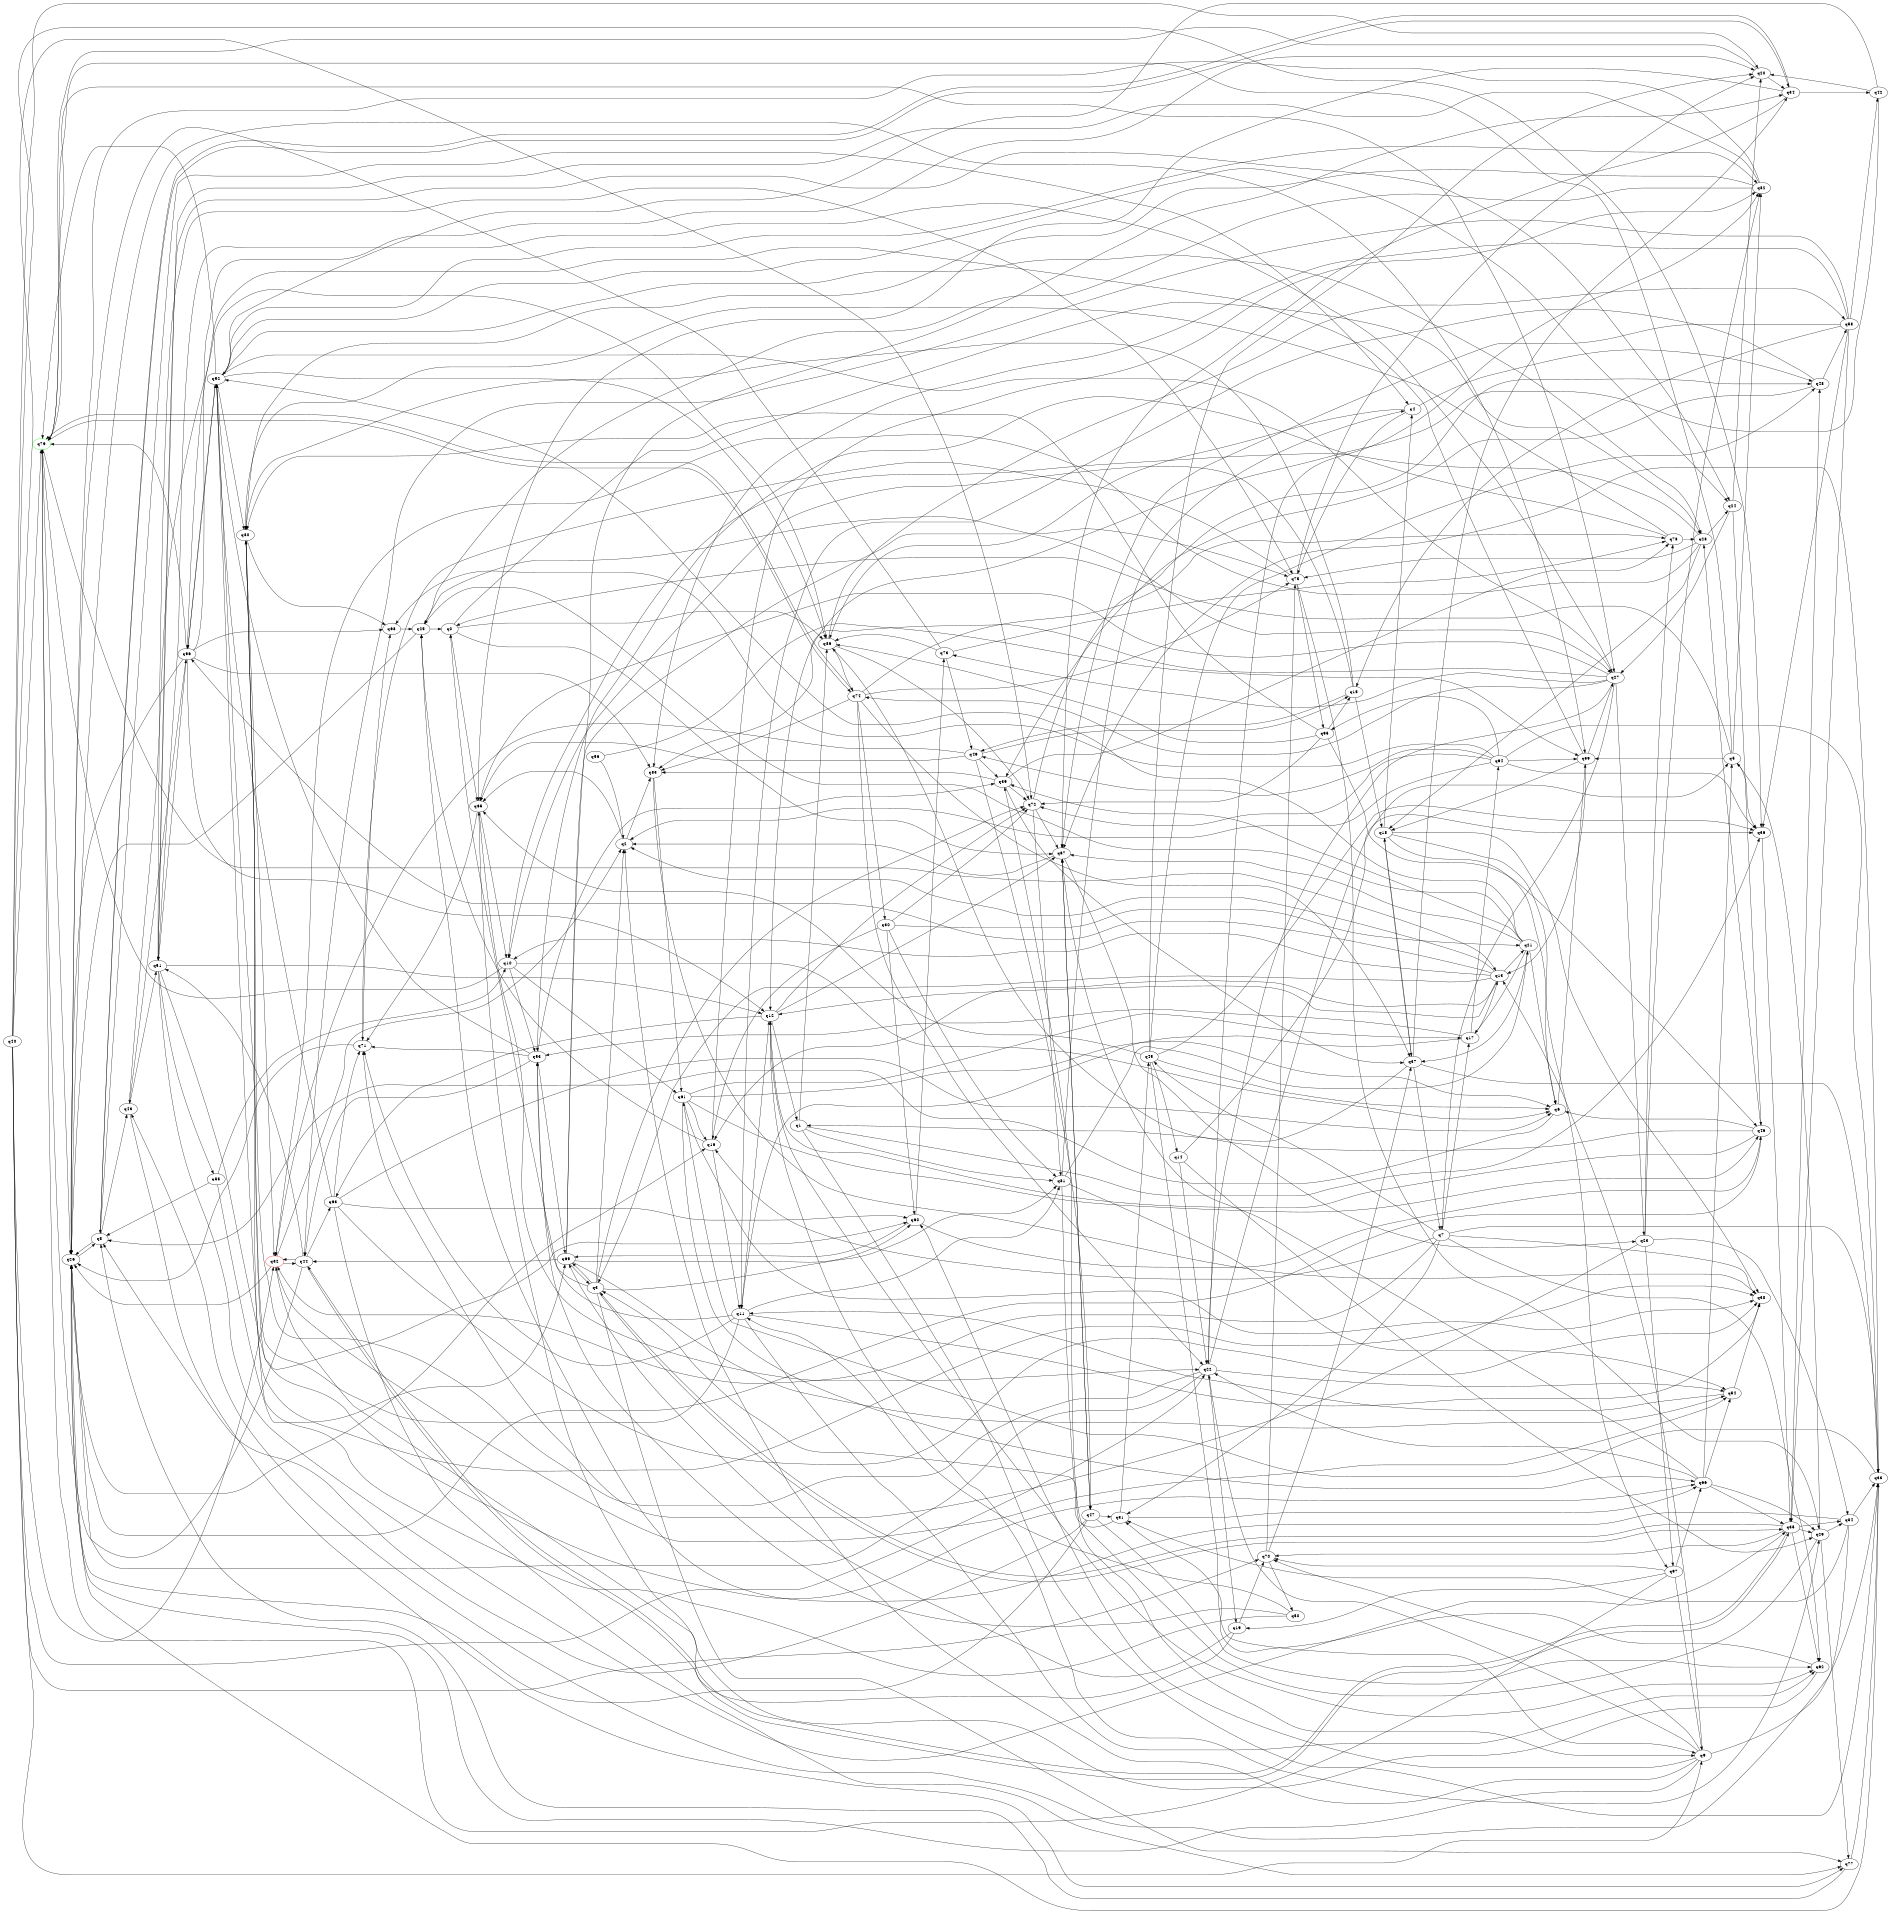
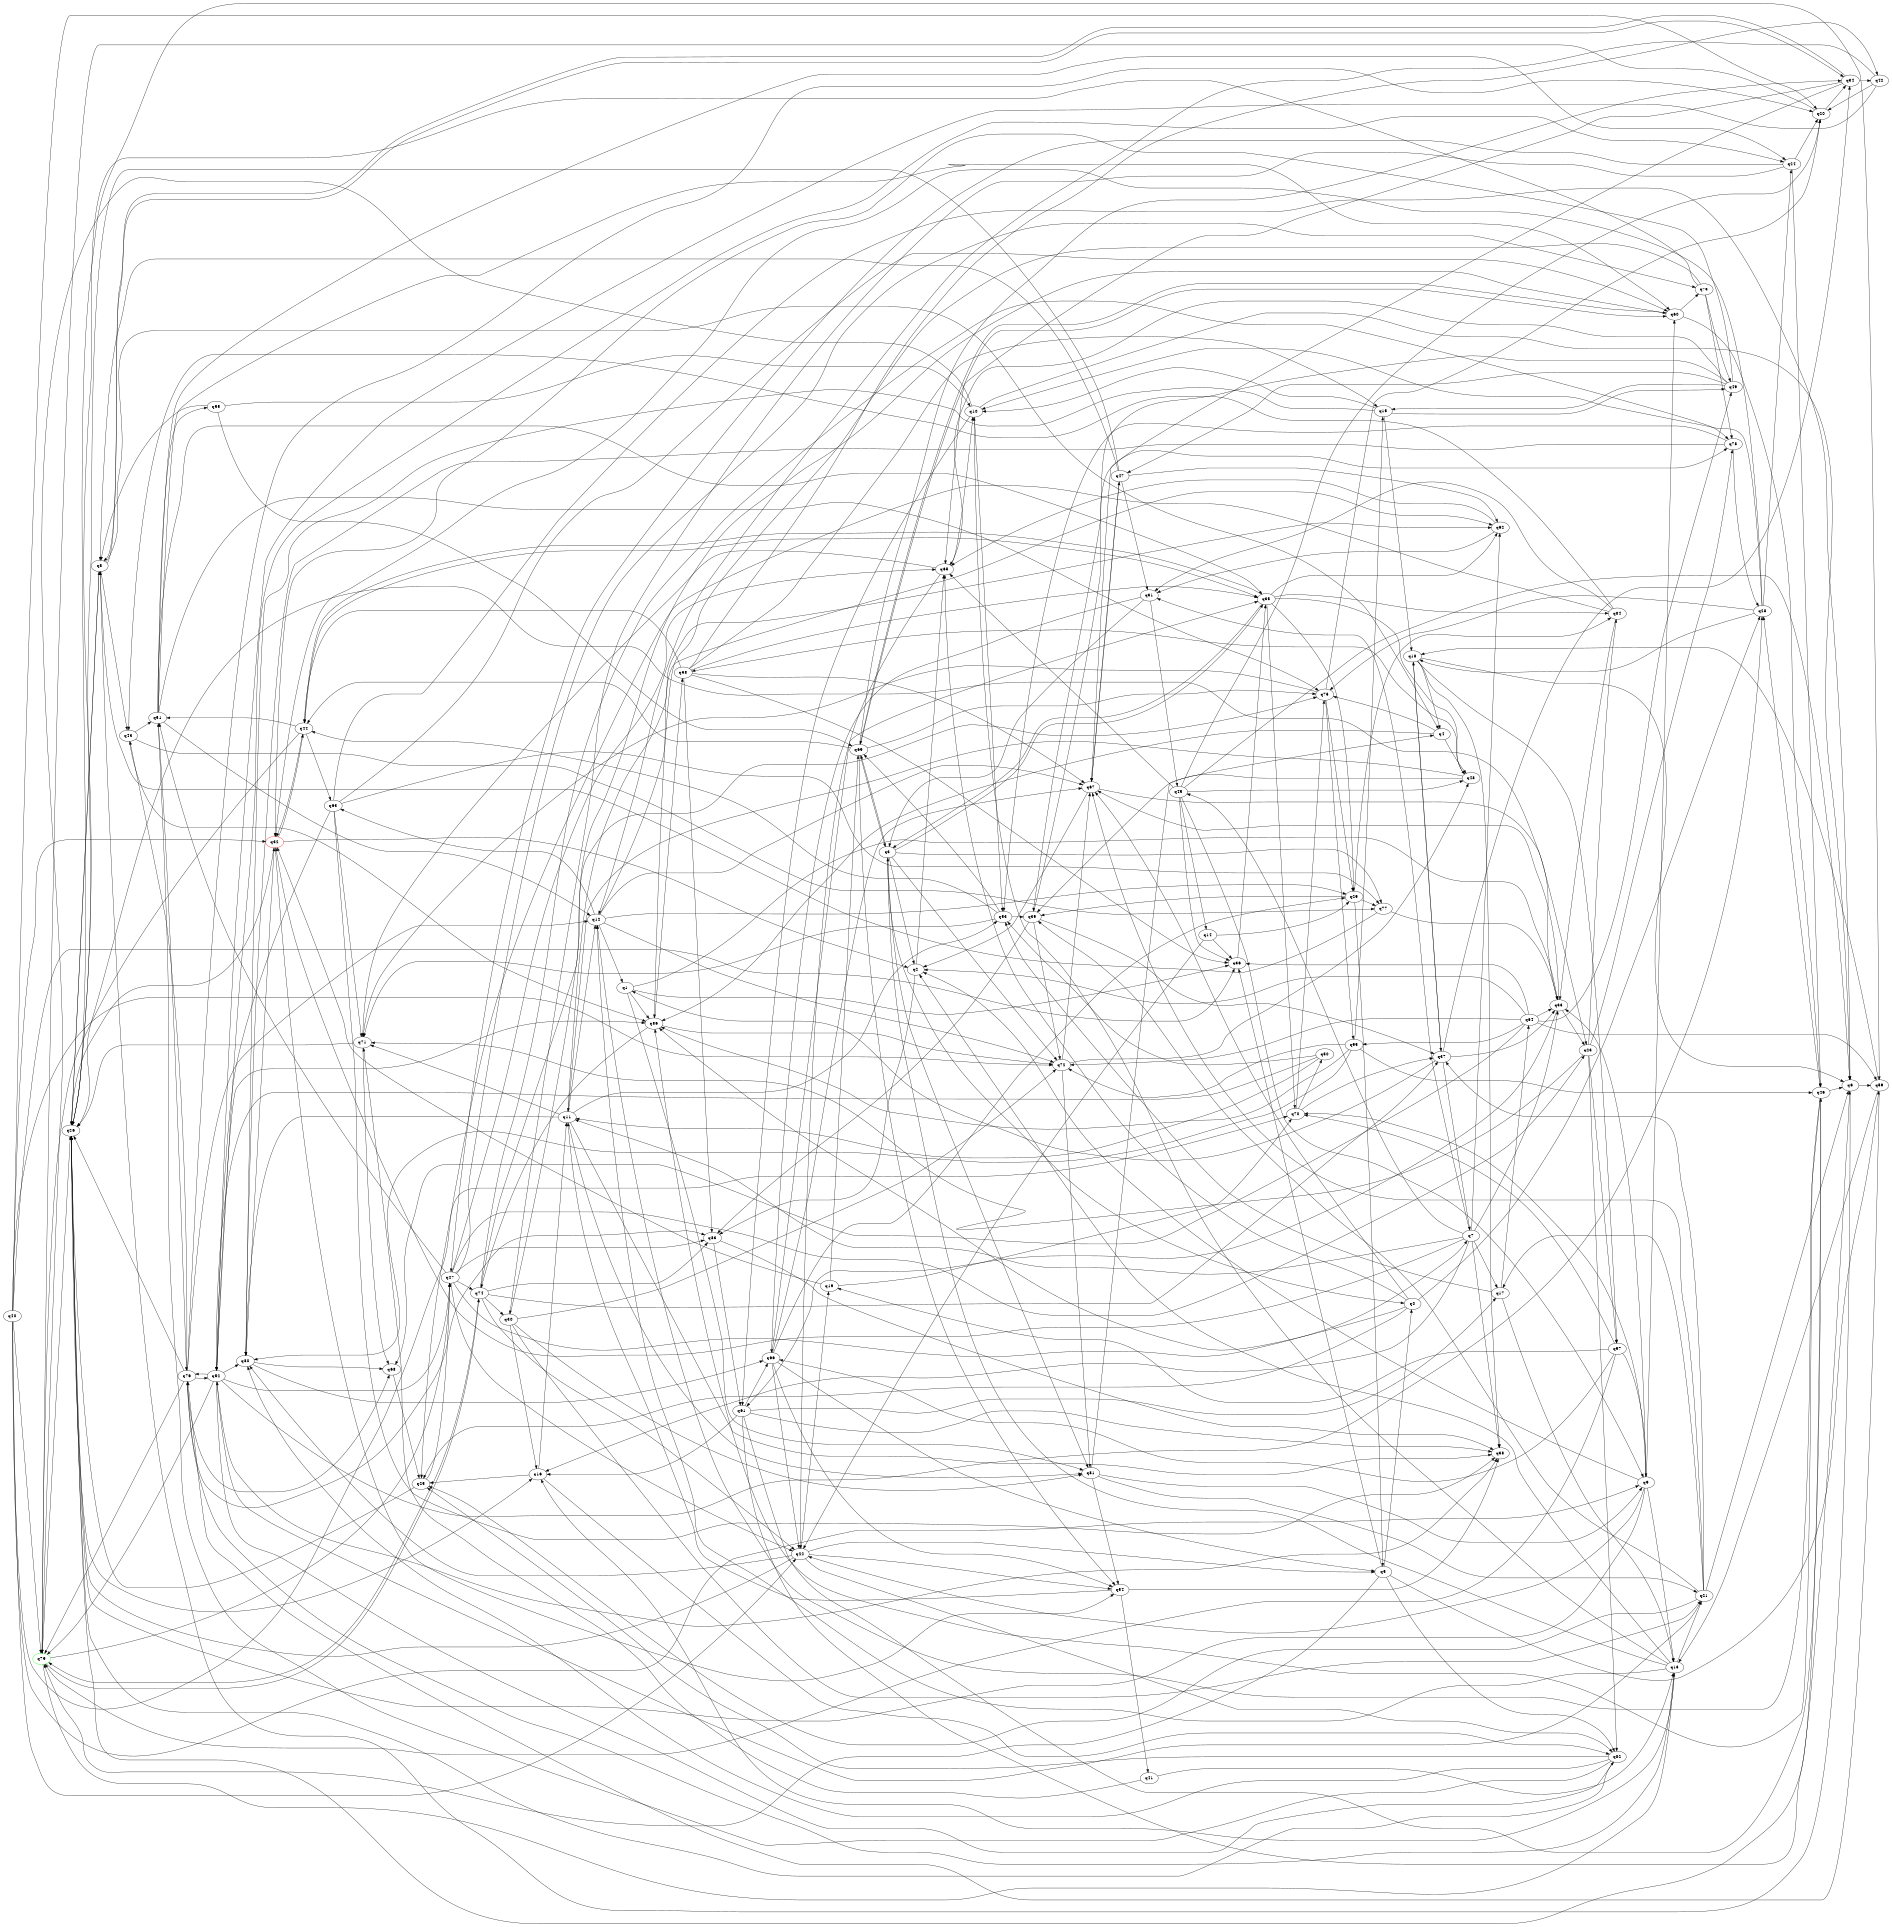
edge "q24" -> "q30": added
edge "q25" -> "q0": reversed
node "q96": label "q96" -> "q76"
edge "q59" -> "q27": removed
node "q56": removed
edge "q53" -> "q52": removed
edge "q33" -> "q23": added
edge "q17" -> "q11": now "q7" -> "q11"
node "q41": added
